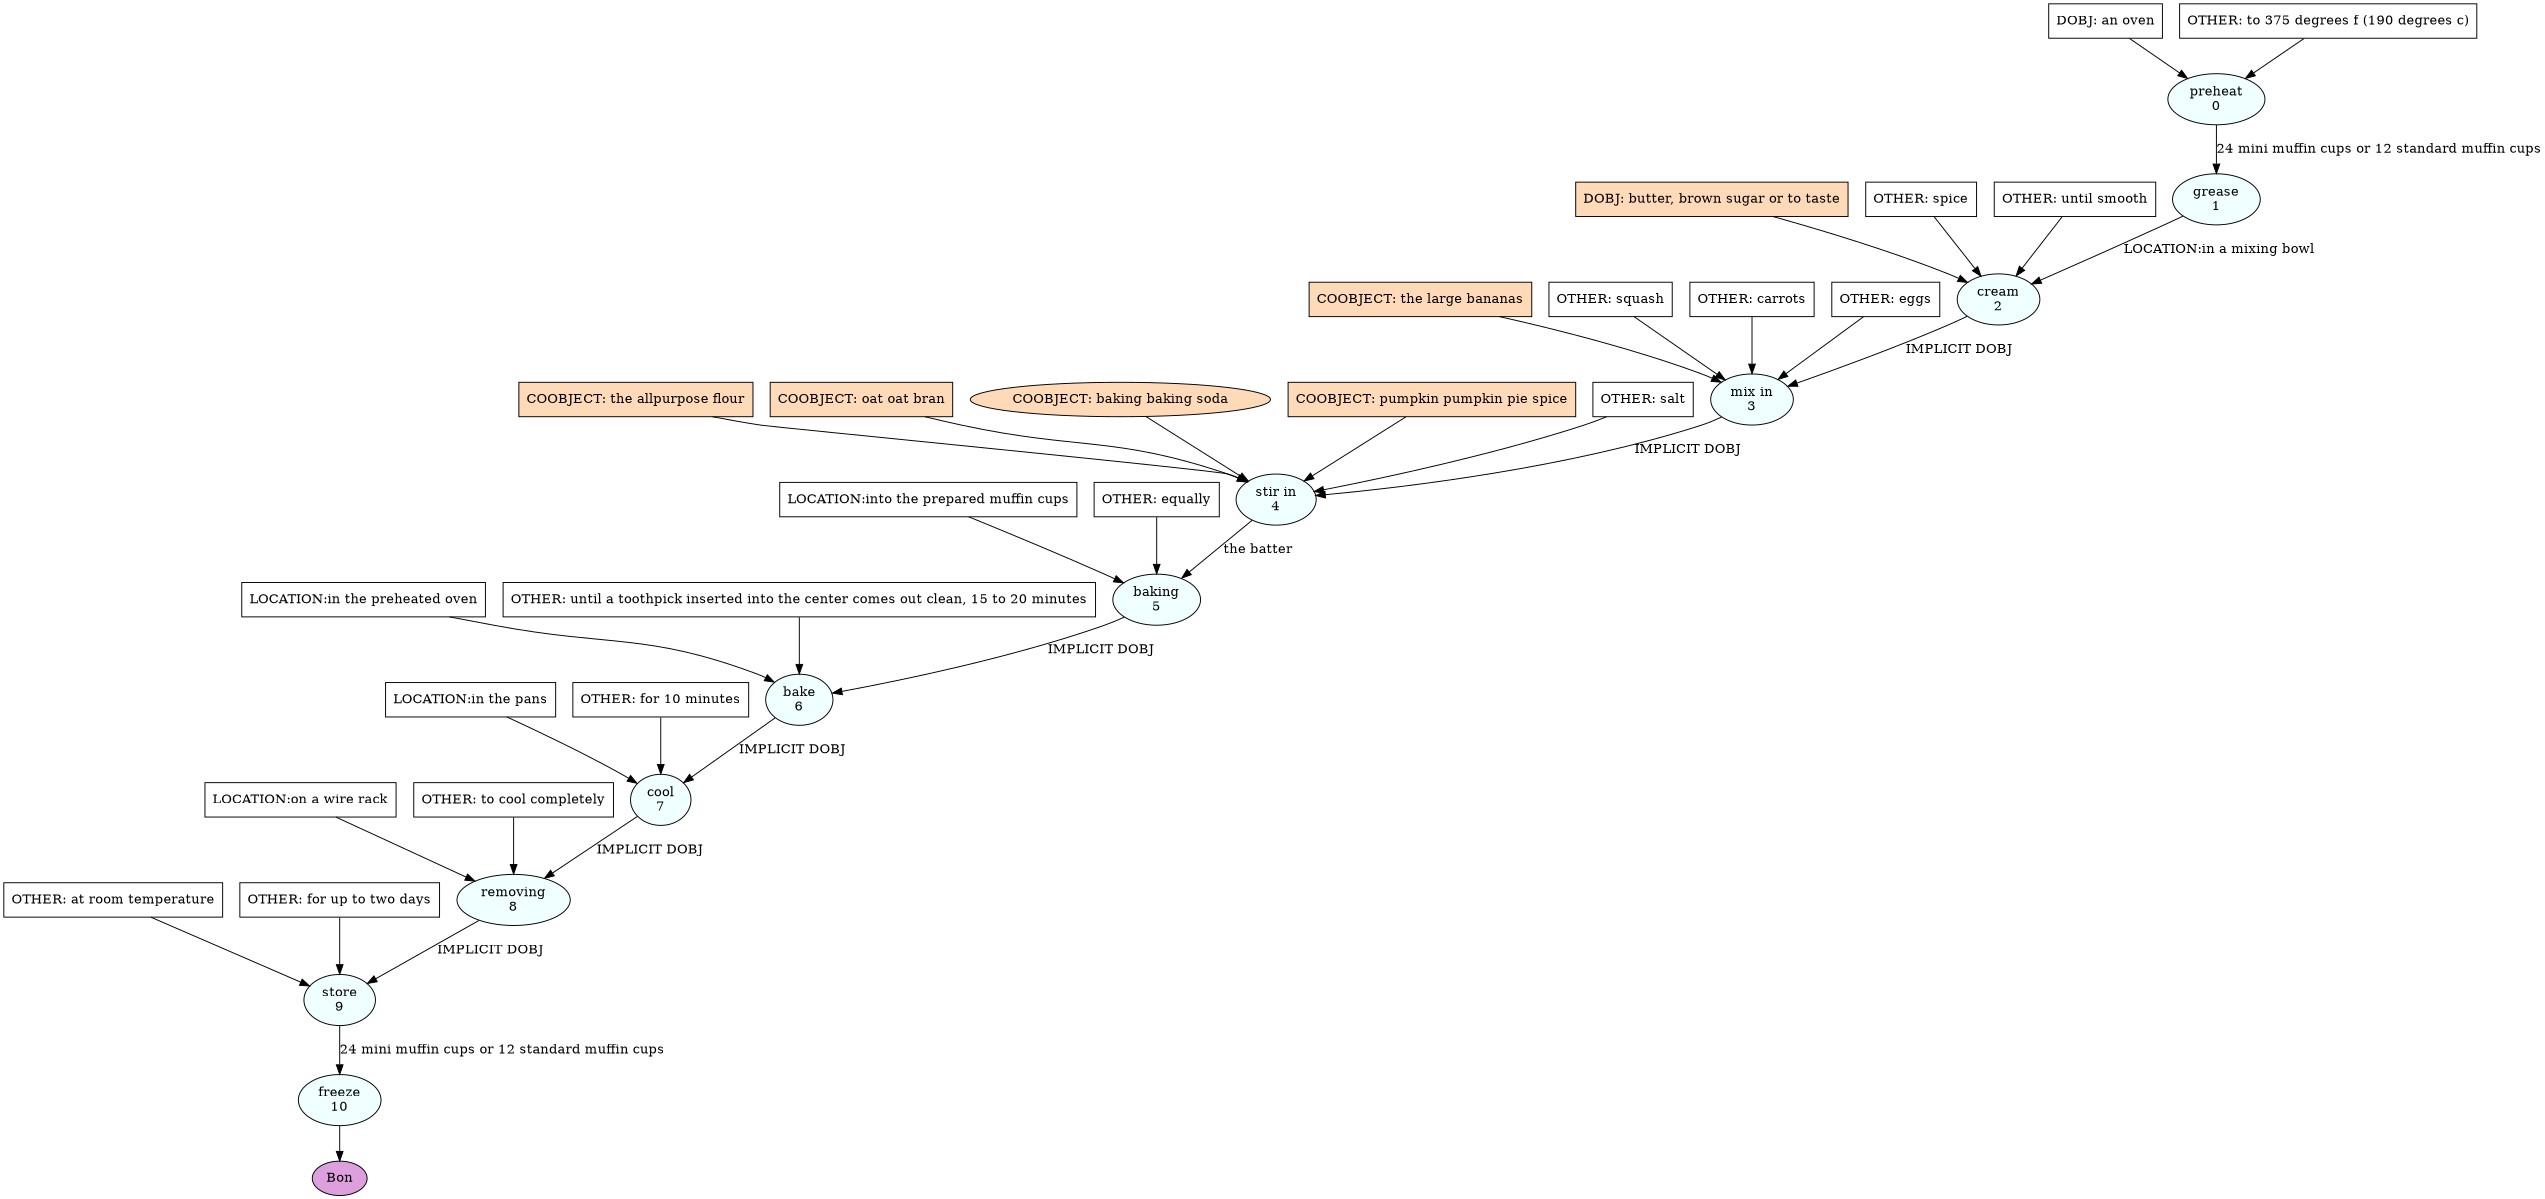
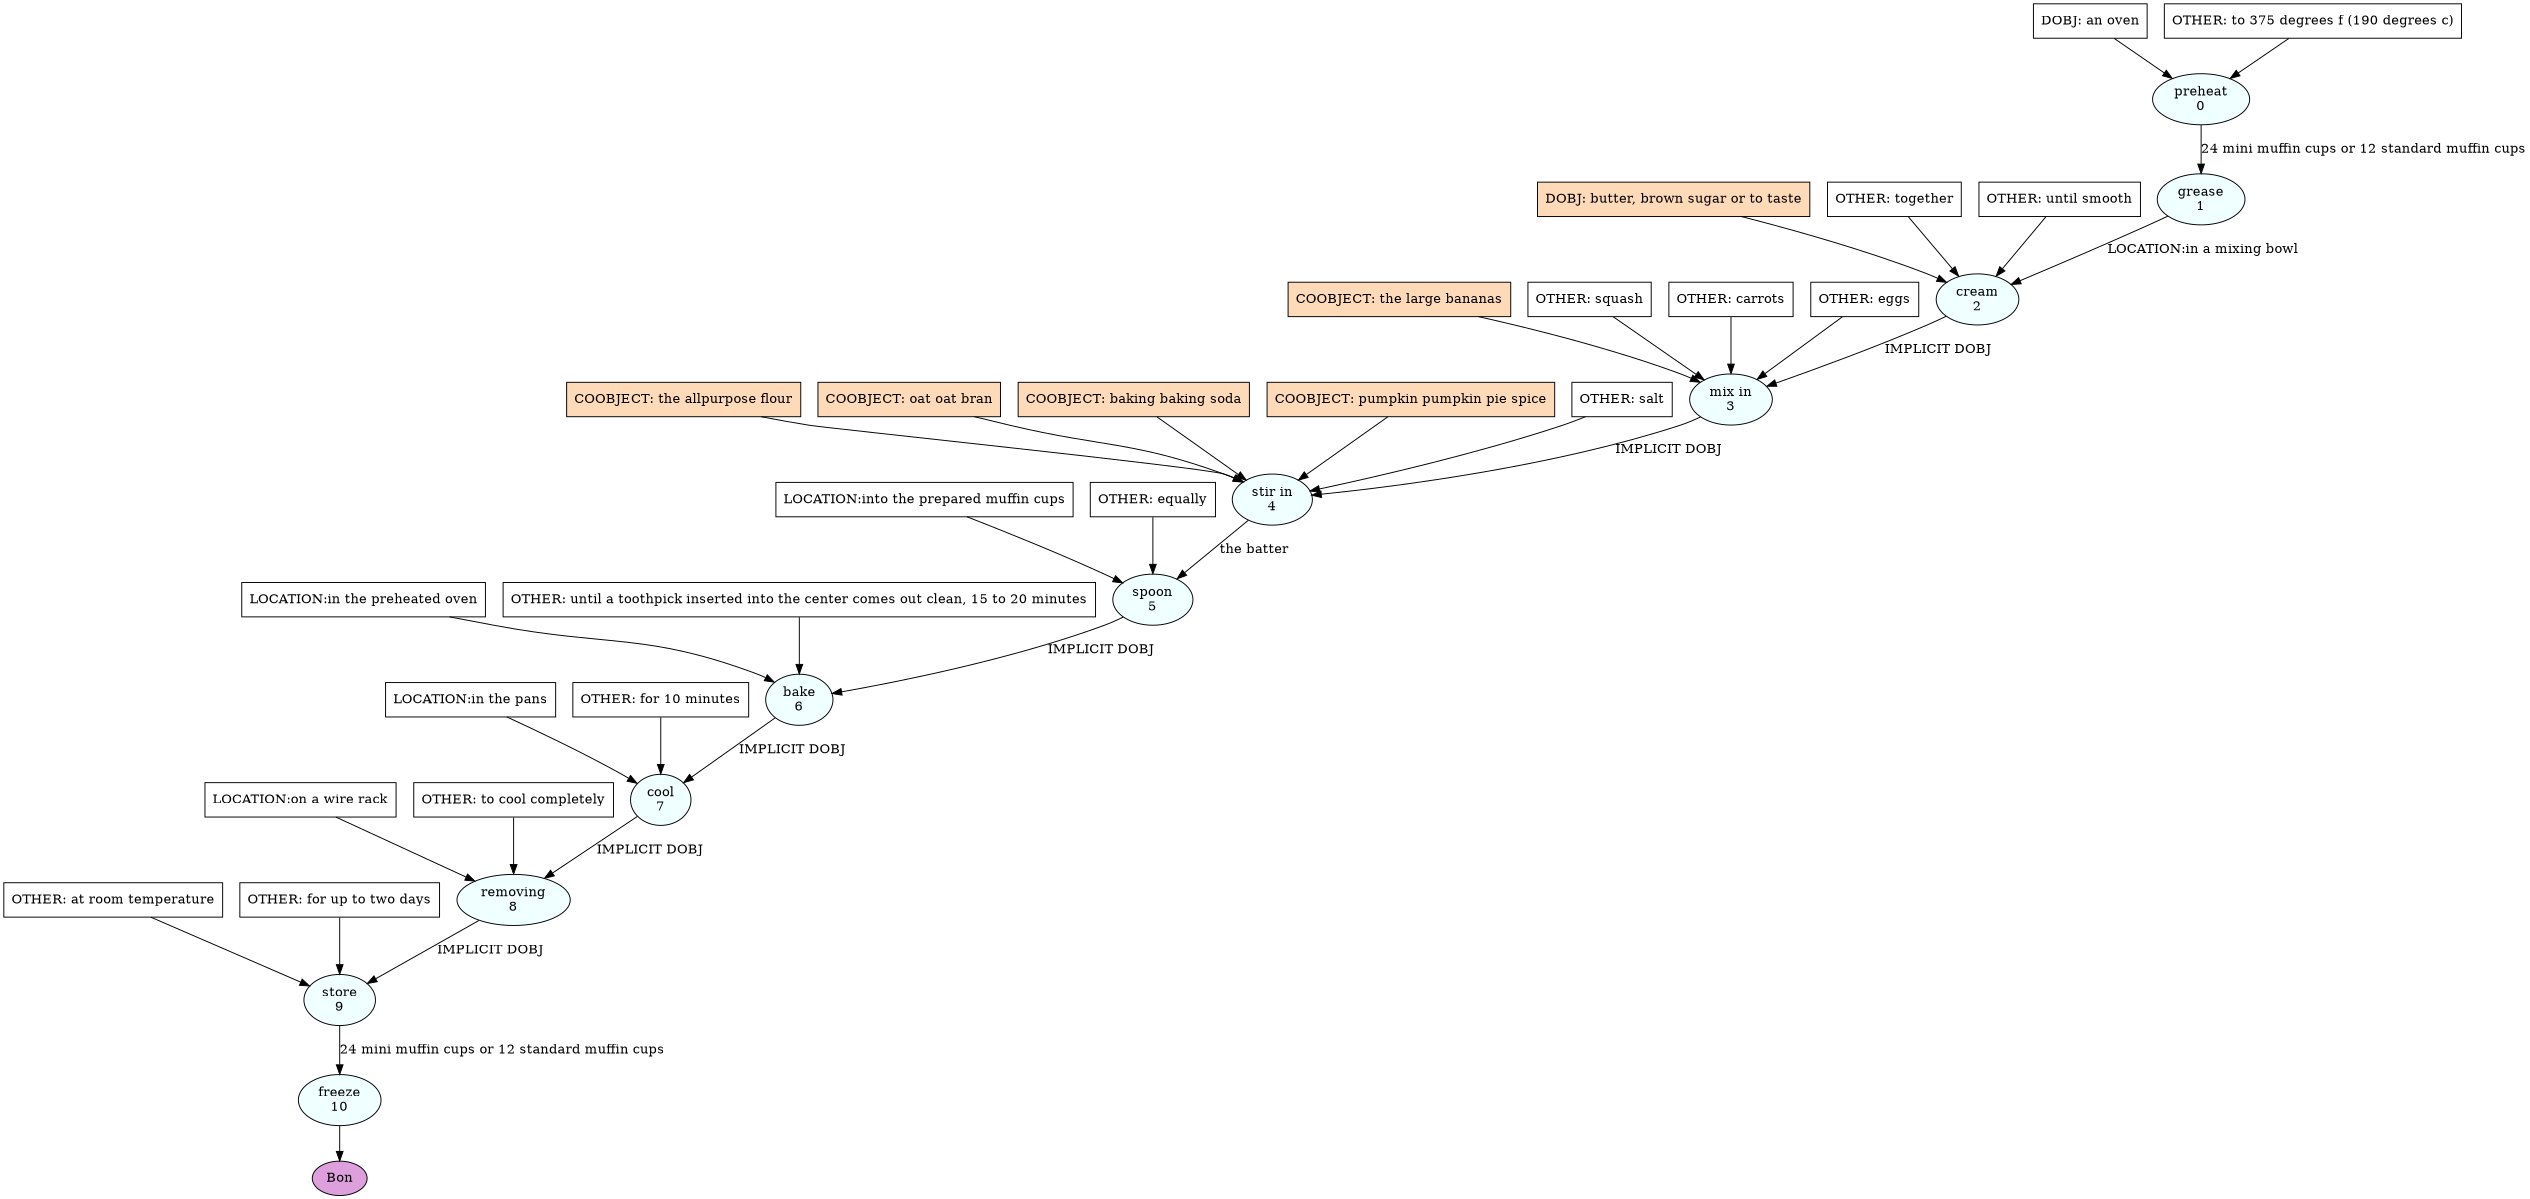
node "OTHER: spice": label "OTHER: spice" -> "OTHER: together"
node "COOBJECT: baking baking soda": shape ellipse -> box
node "baking 5": label "baking 5" -> "spoon 5"
